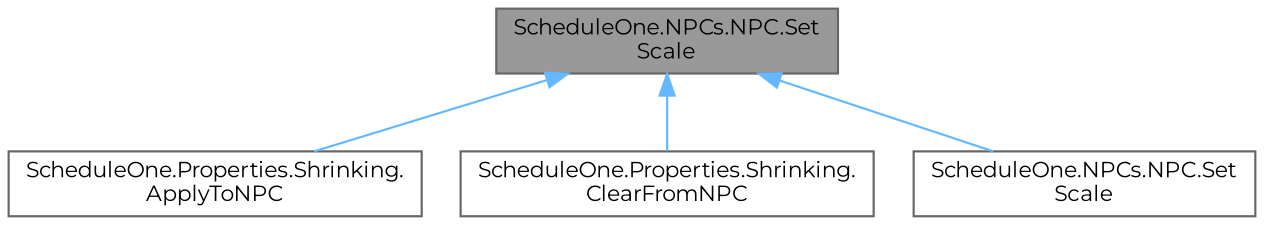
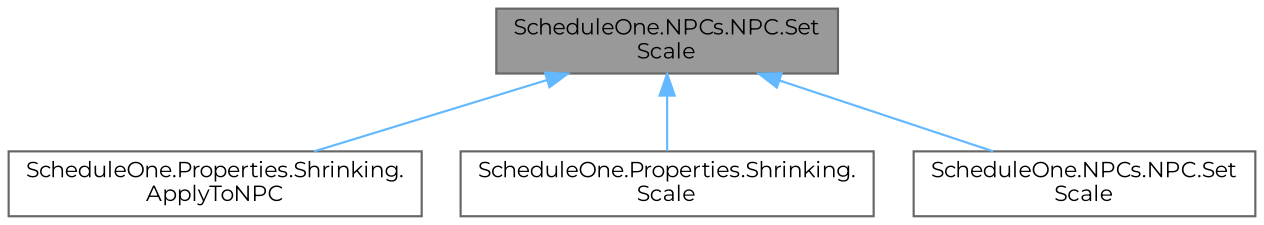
node "ScheduleOne.Properties.Shrinking. ClearFromNPC": label "ScheduleOne.Properties.Shrinking. ClearFromNPC" -> "ScheduleOne.Properties.Shrinking. Scale"
